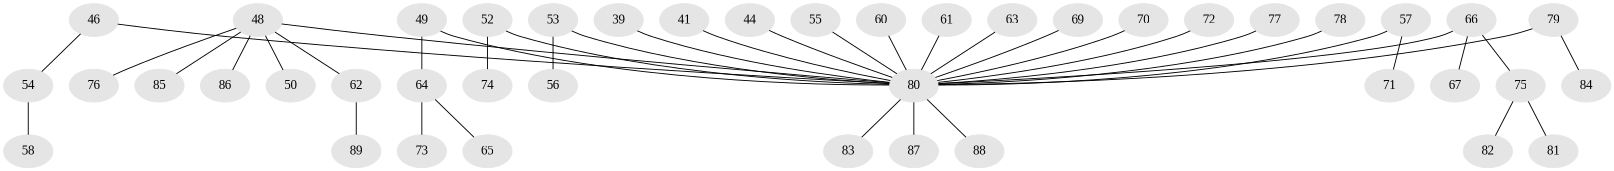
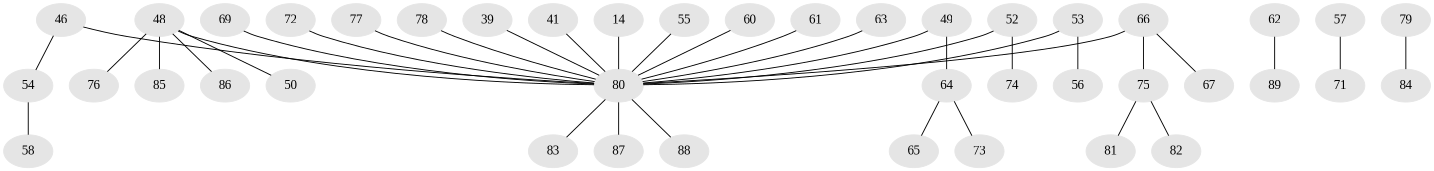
node "44": label "44" -> "14"
node "70": removed
edge "48" -- "62": removed
edge "79" -- "80": removed
edge "57" -- "80": removed
